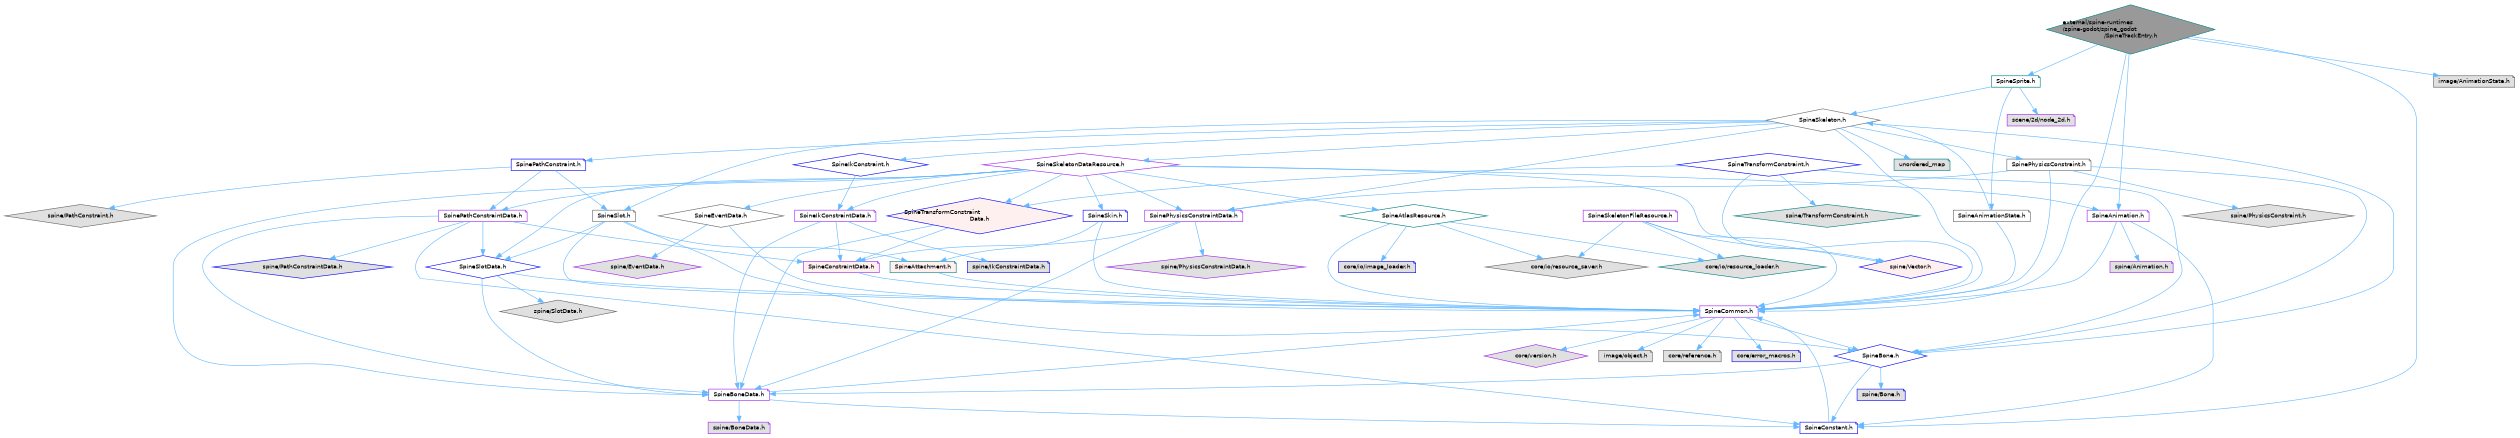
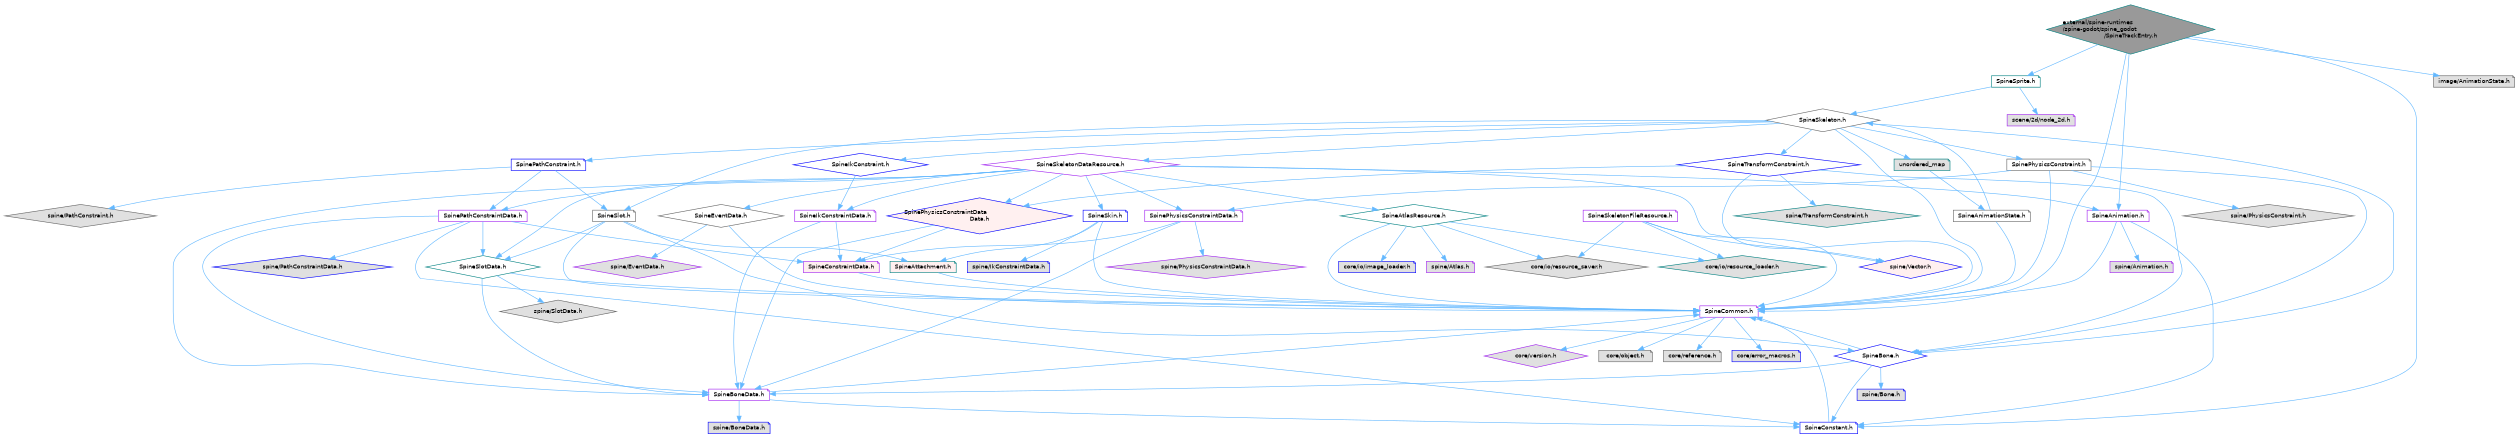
edge "SpineSprite.h" -> "SpineAnimationState.h": now "unordered_map" -> "SpineAnimationState.h"
edge "SpineSkeleton.h" -> "SpinePhysicsConstraintData.h": now "SpineSkeleton.h" -> "SpineTransformConstraint.h"
node "SpineTransformConstraint Data.h": label "SpineTransformConstraint Data.h" -> "SpinePhysicsConstraintData Data.h"
edge "SpineIkConstraintData.h" -> "spine/IkConstraintData.h": now "SpineSkin.h" -> "spine/IkConstraintData.h"
node "SpineSlotData.h": color blue -> teal
node "spine/Atlas.h": added
edge "SpineCommon.h" -> "SpineBone.h": reversed
node "image/object.h": label "image/object.h" -> "core/object.h"
node "spine/BoneData.h": color purple -> blue
